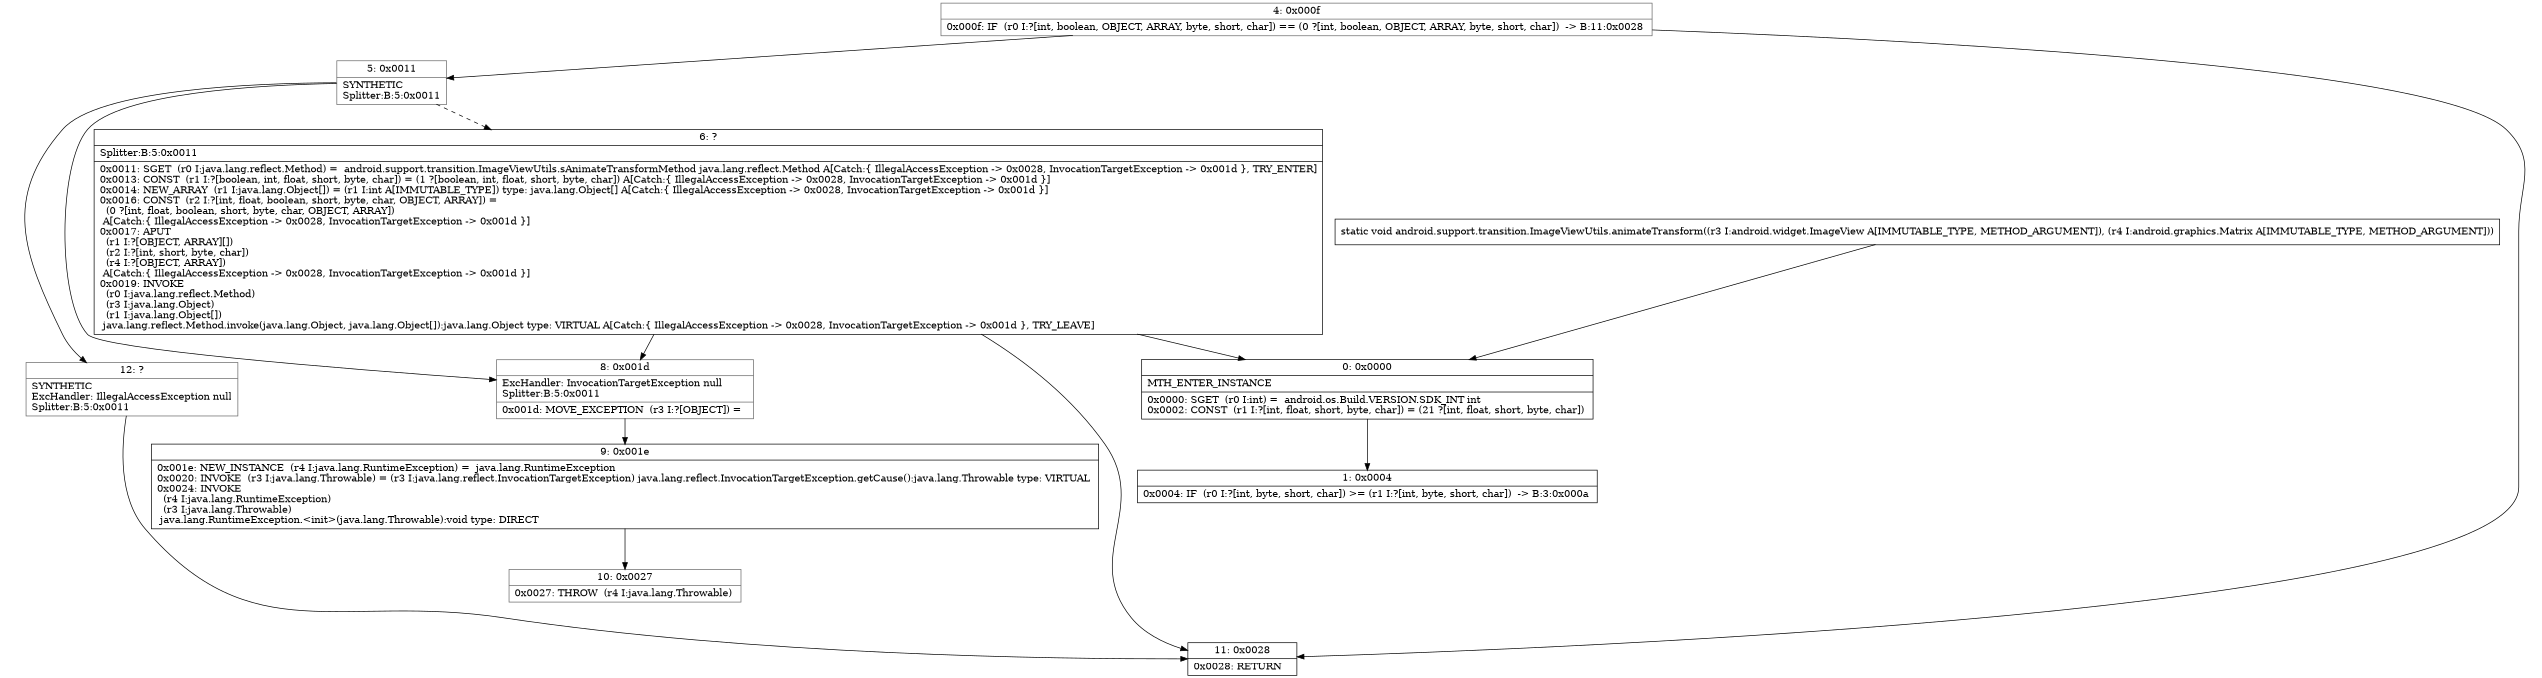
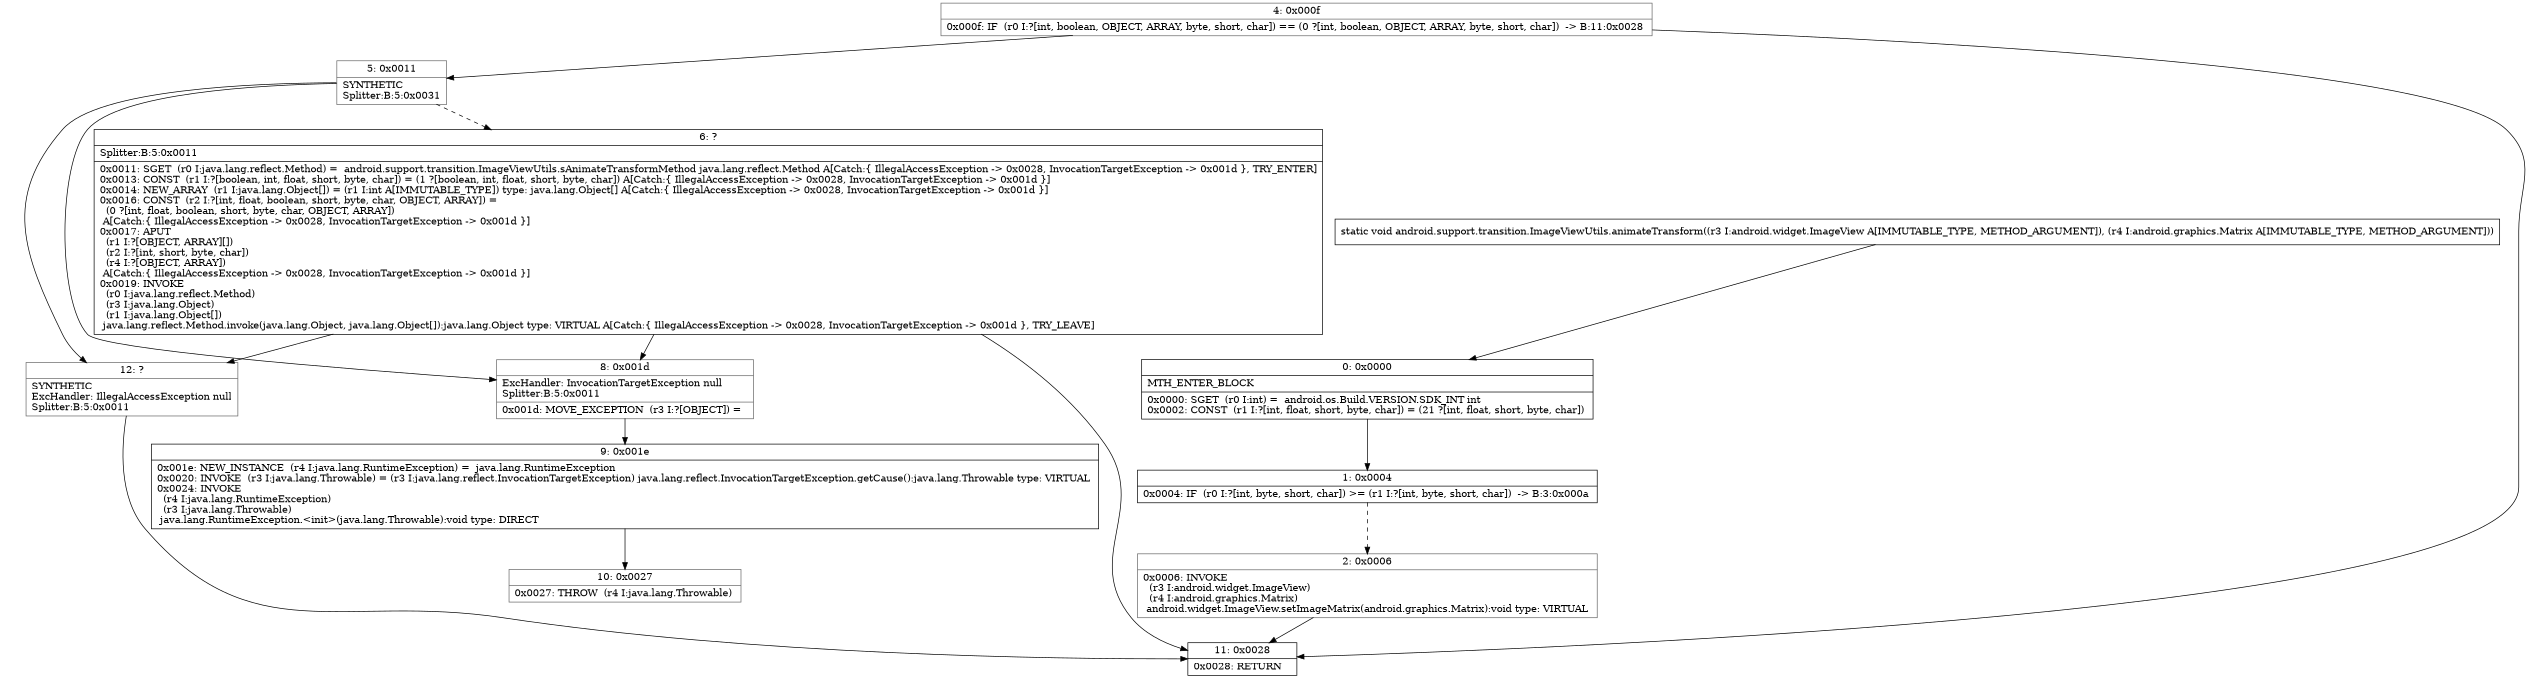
node "5: 0x0011": text "Splitter:B:5:0x0011" -> "Splitter:B:5:0x0031"
edge "6: ?" -> "0: 0x0000": now "6: ?" -> "12: ?"
node "0: 0x0000": text "MTH_ENTER_INSTANCE" -> "MTH_ENTER_BLOCK"
node "2: 0x0006": added
